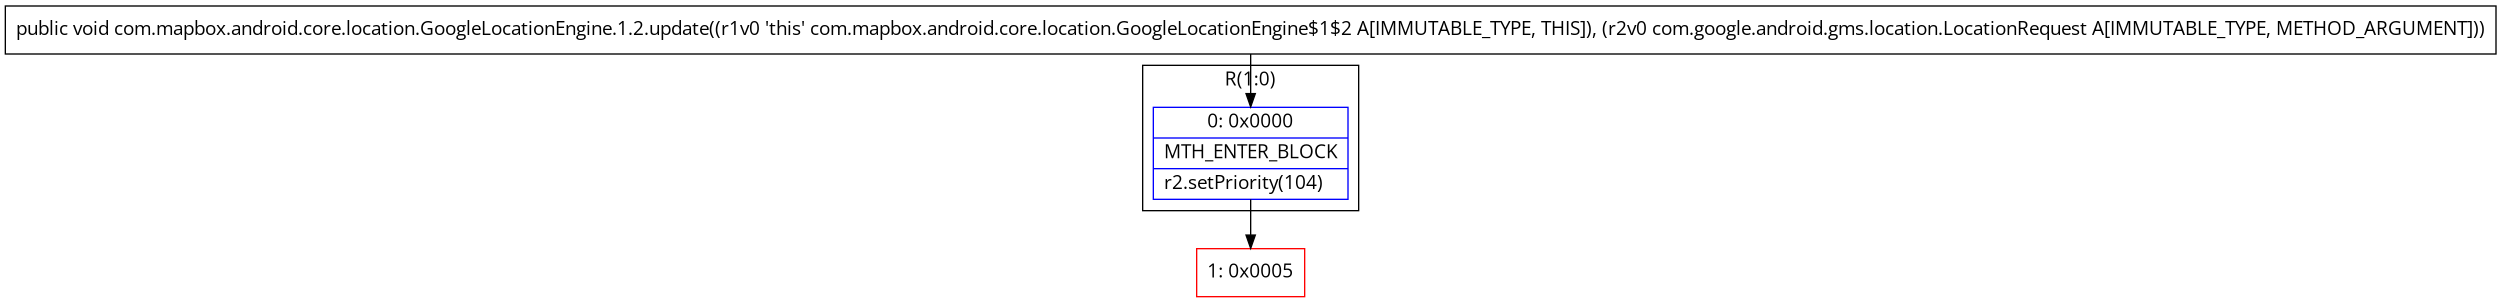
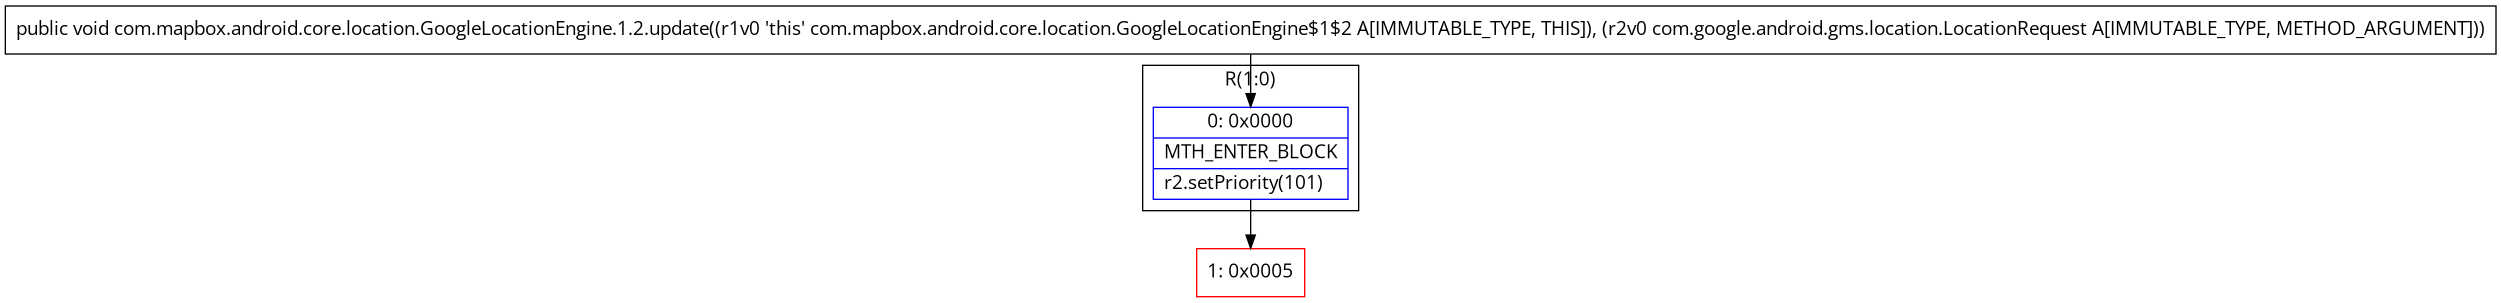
node "0: 0x0000": text "r2.setPriority(104)" -> "r2.setPriority(101)"
